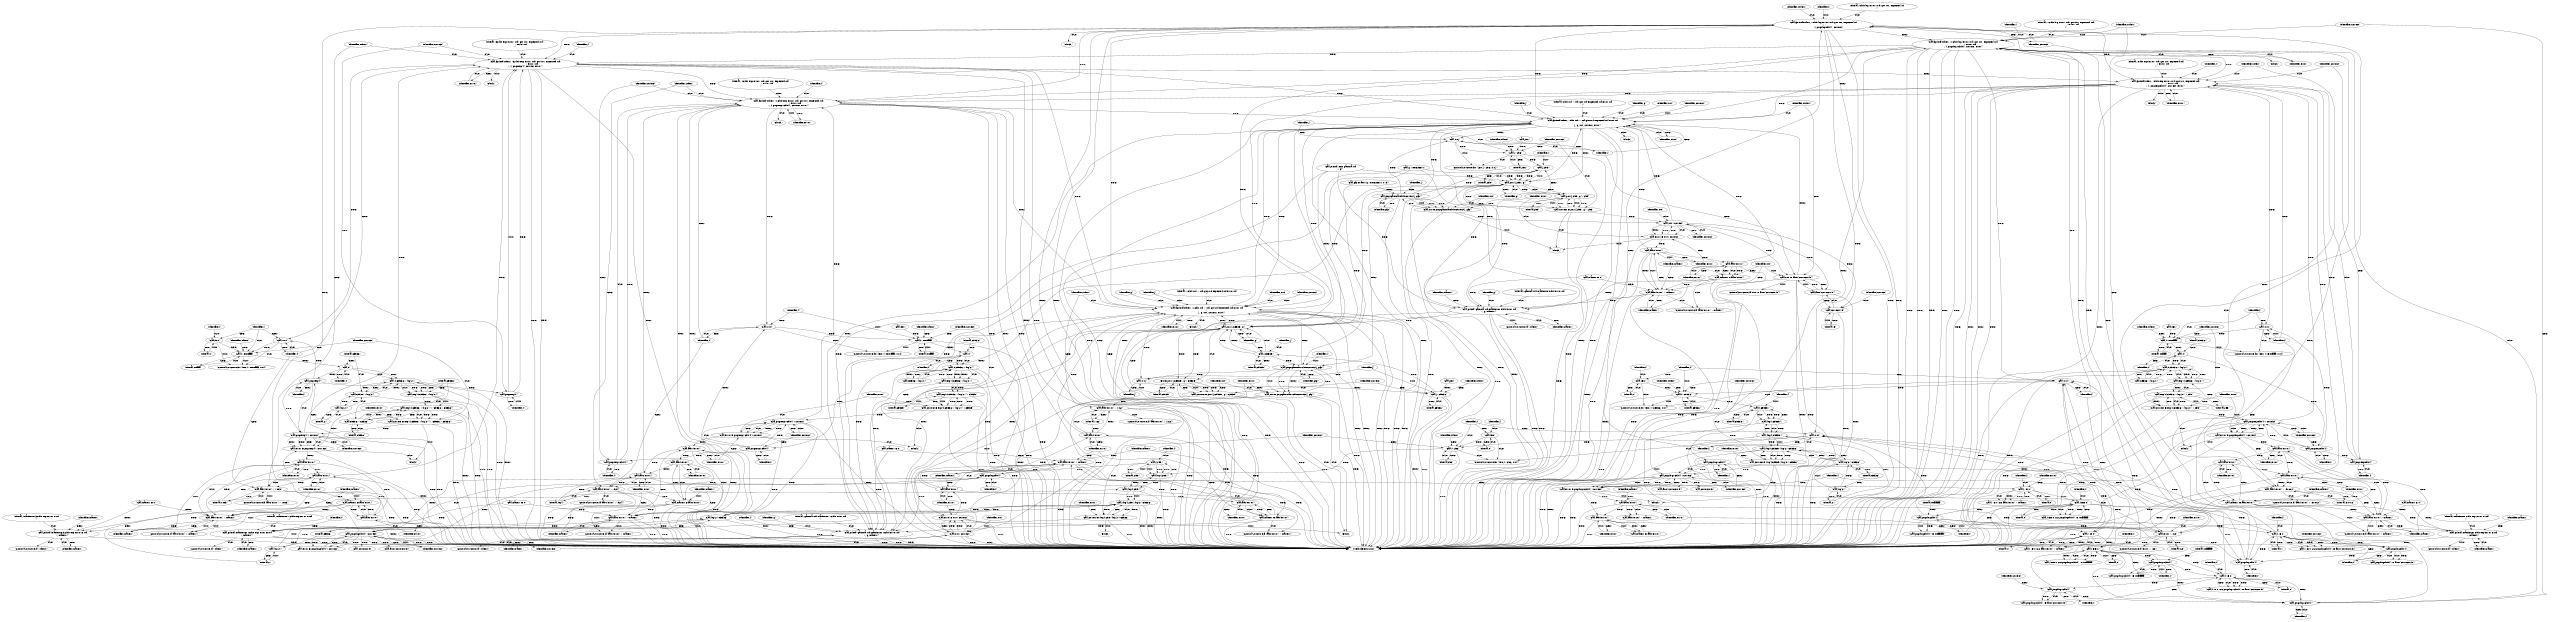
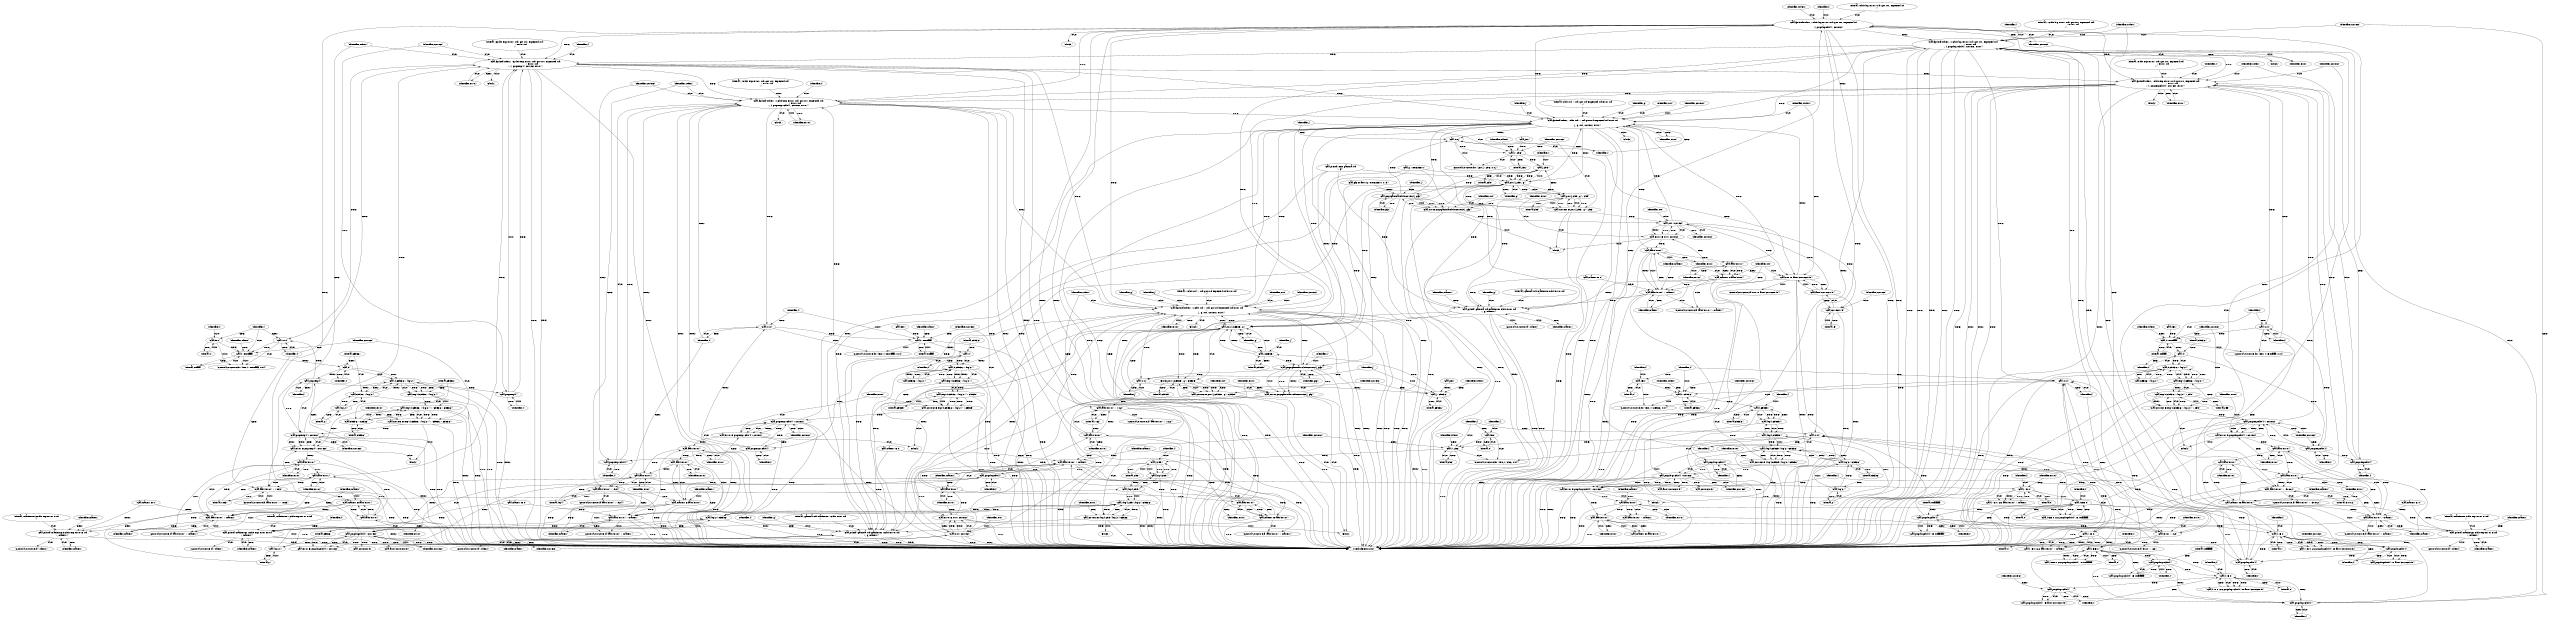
edge "(Call,i<256)" -> "(Call,log(i/255.))": now "(Call,i<256)" -> "(Call,i/255.)"
node "(Literal,.68)": removed
